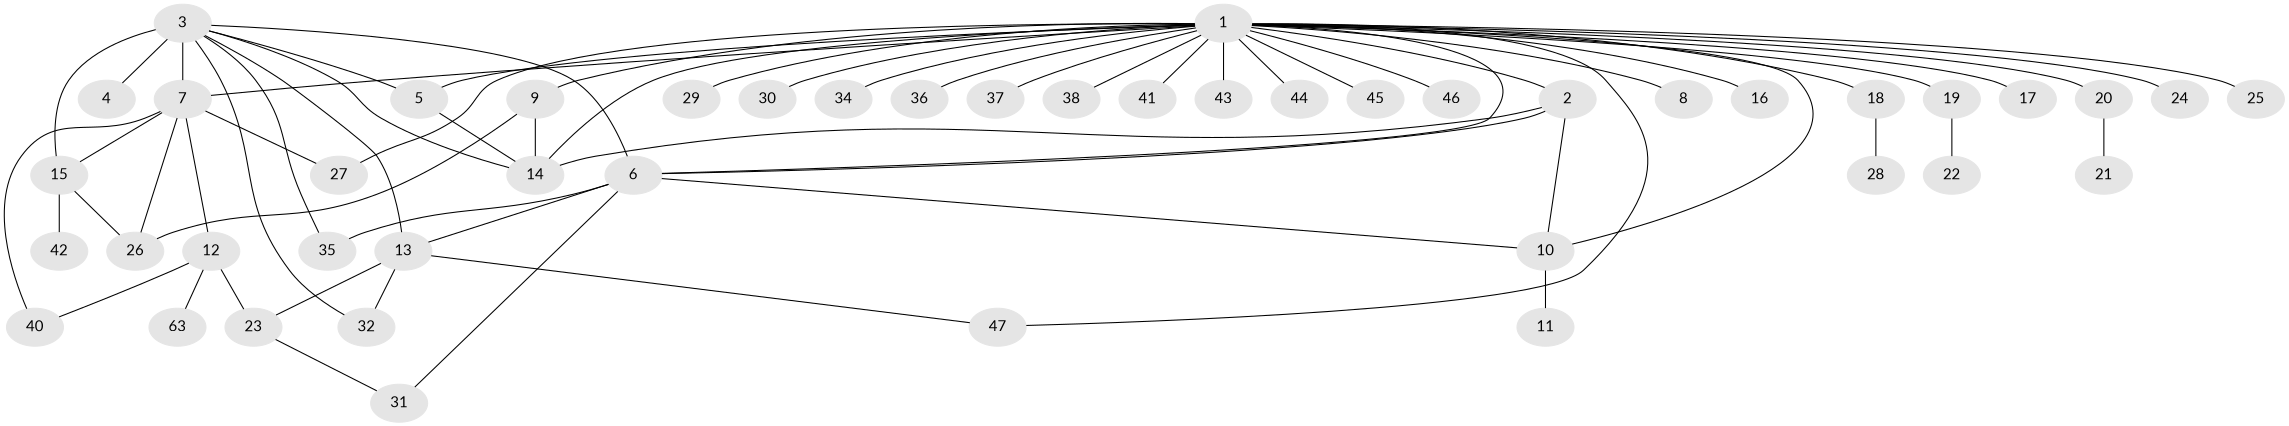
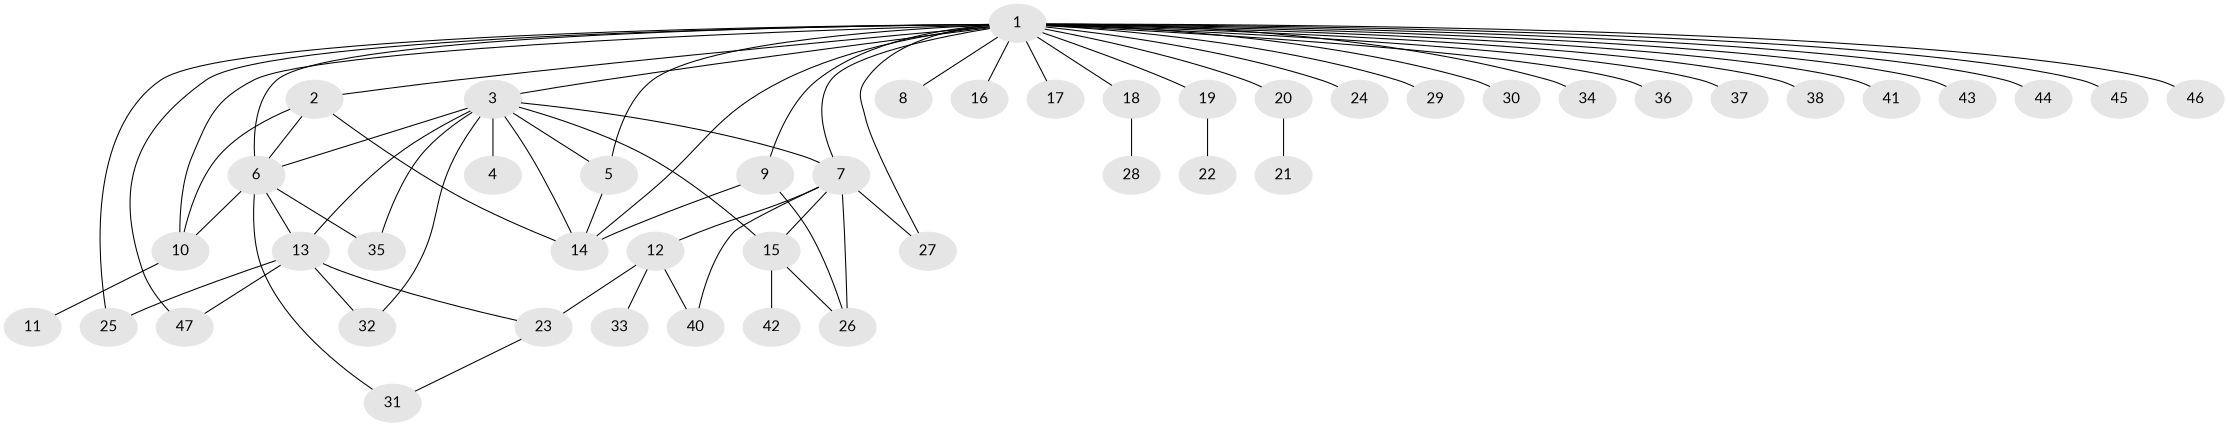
edge "1" -- "3": added
edge "13" -- "25": added
node "63": label "63" -> "33"
